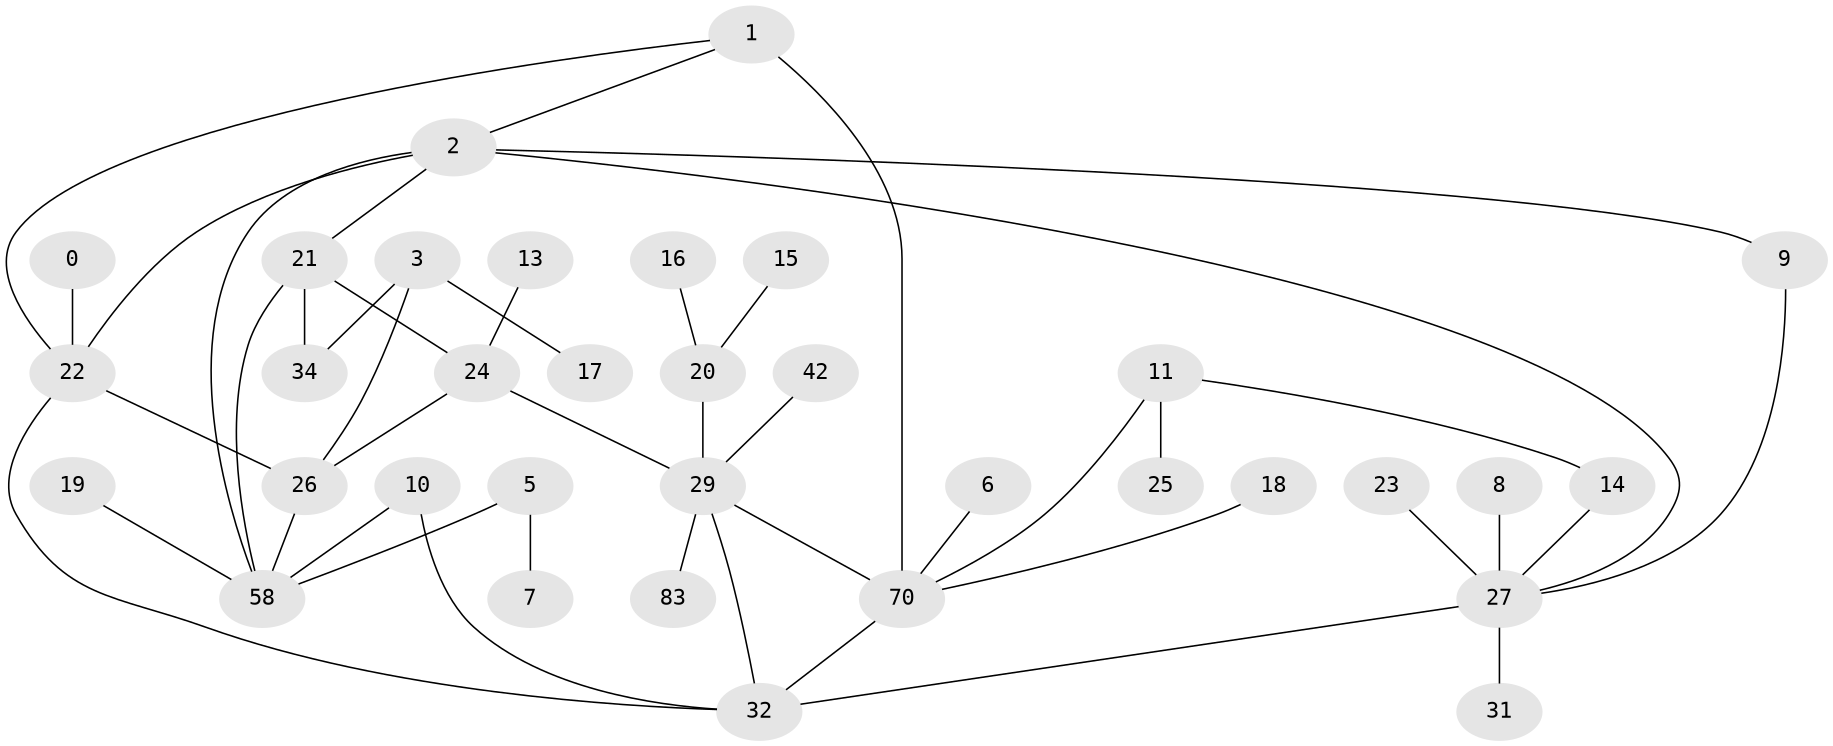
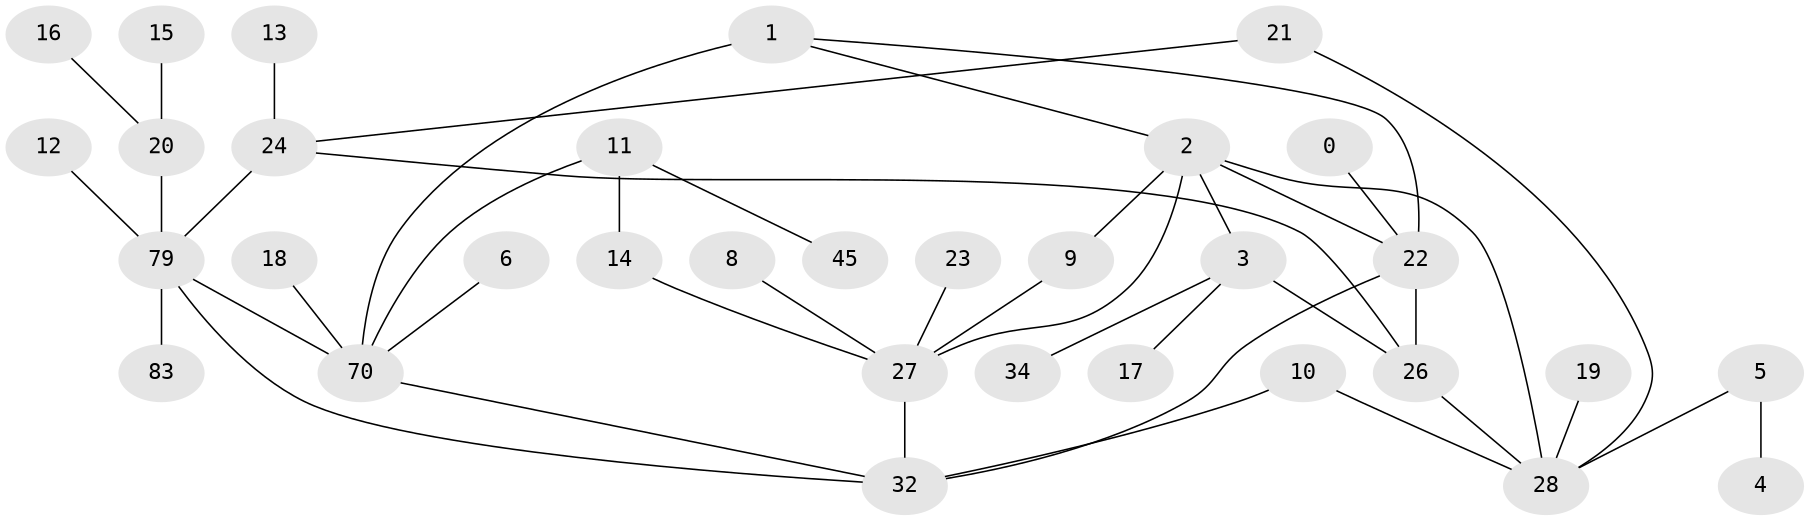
edge "2" -- "21": now "2" -- "3"
edge "21" -- "34": removed
node "42": label "42" -> "12"
node "29": label "29" -> "79"
node "25": label "25" -> "45"
node "58": label "58" -> "28"
node "7": label "7" -> "4"
node "31": removed
